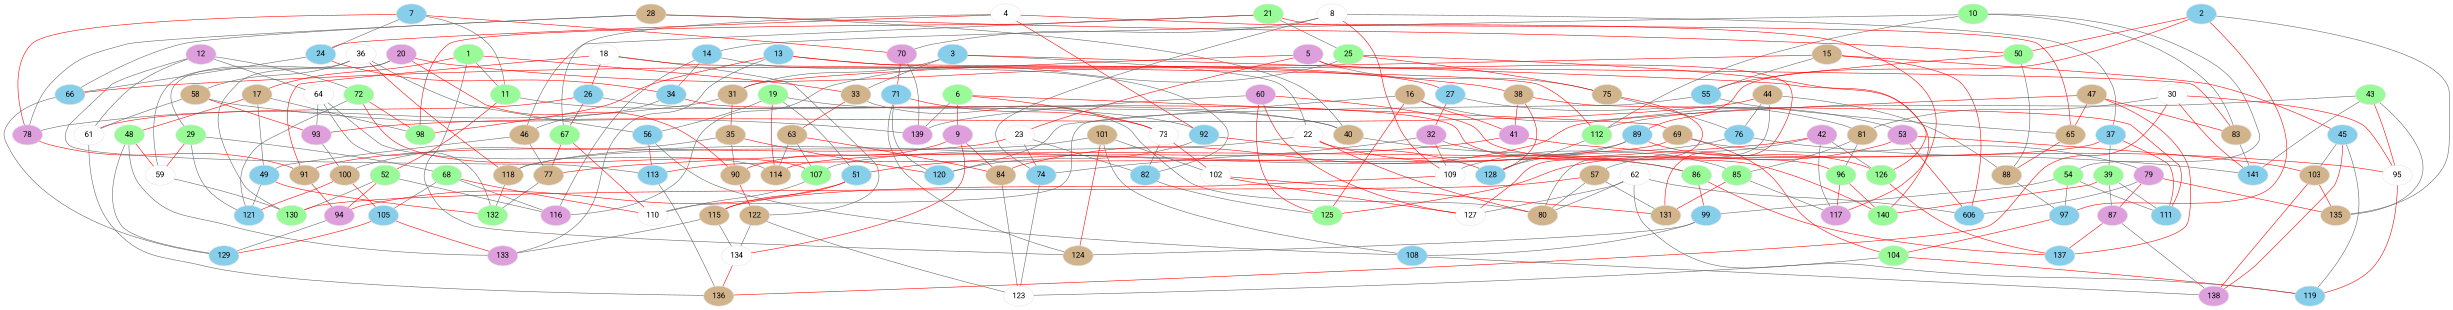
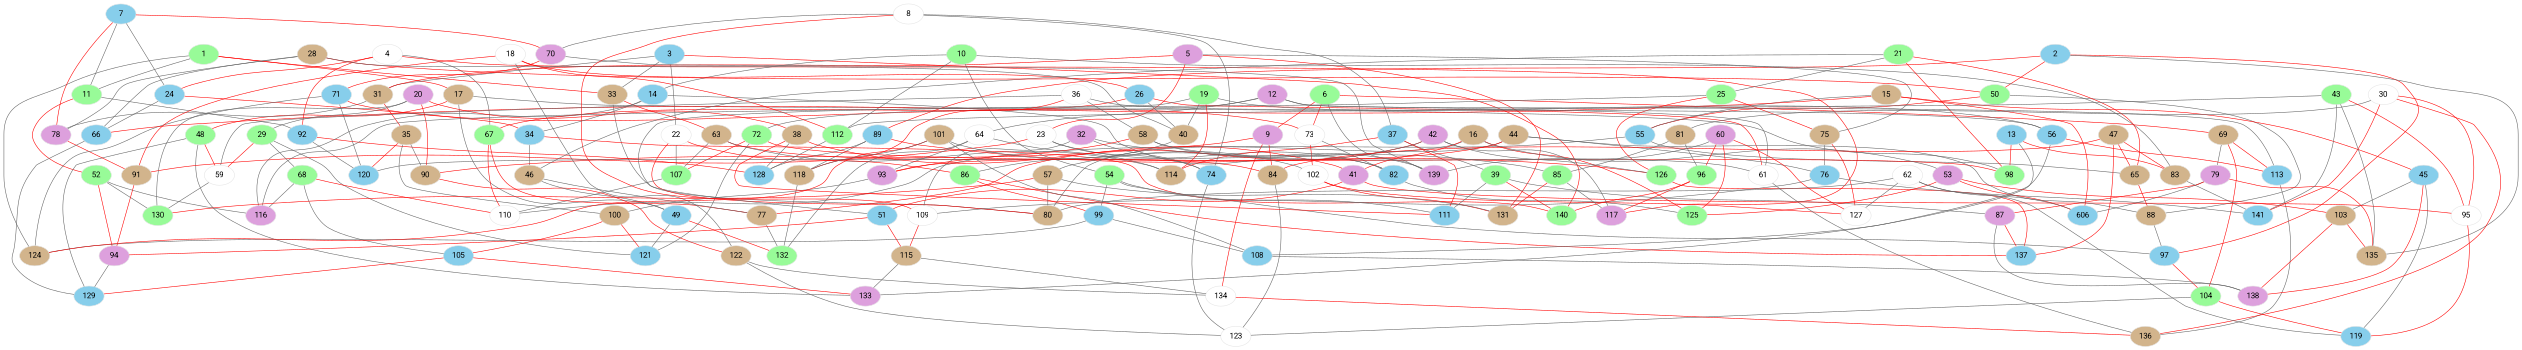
node "27": removed
edge "38" -- "128": color red -> gray40
